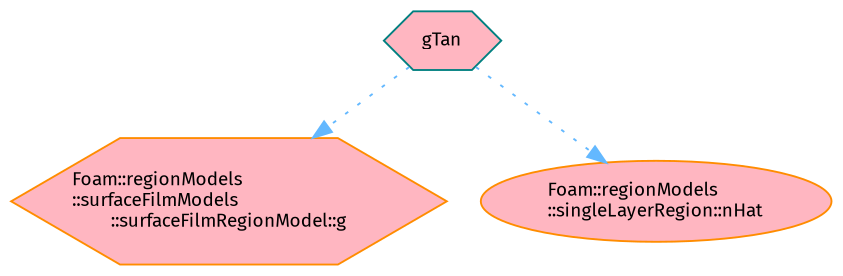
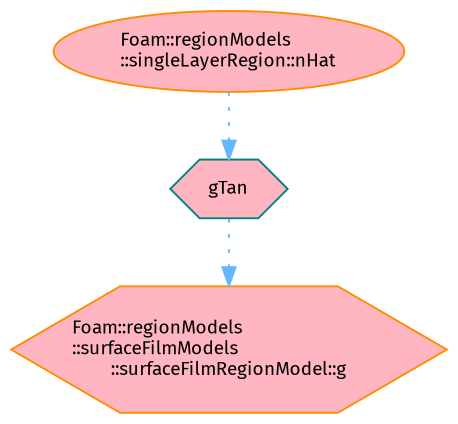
edge "gTan" -> "Foam::regionModels ::singleLayerRegion::nHat": reversed
